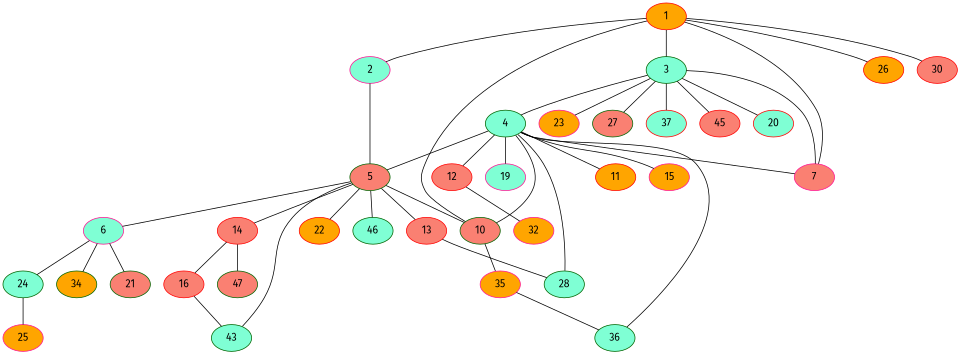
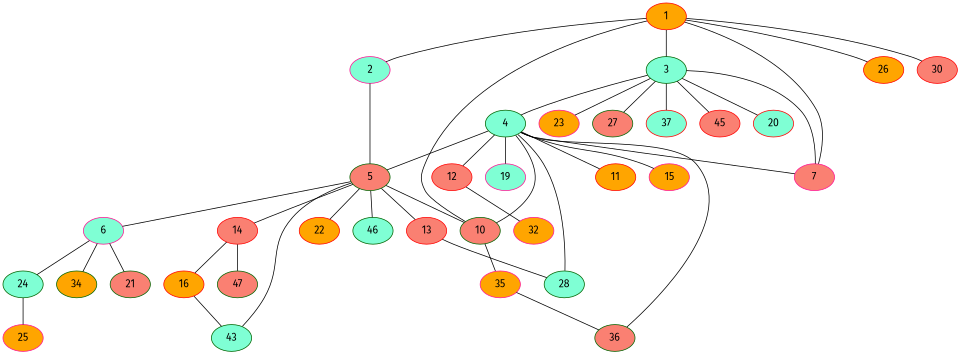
node "16": fillcolor salmon -> orange
node "36": fillcolor aquamarine -> salmon
